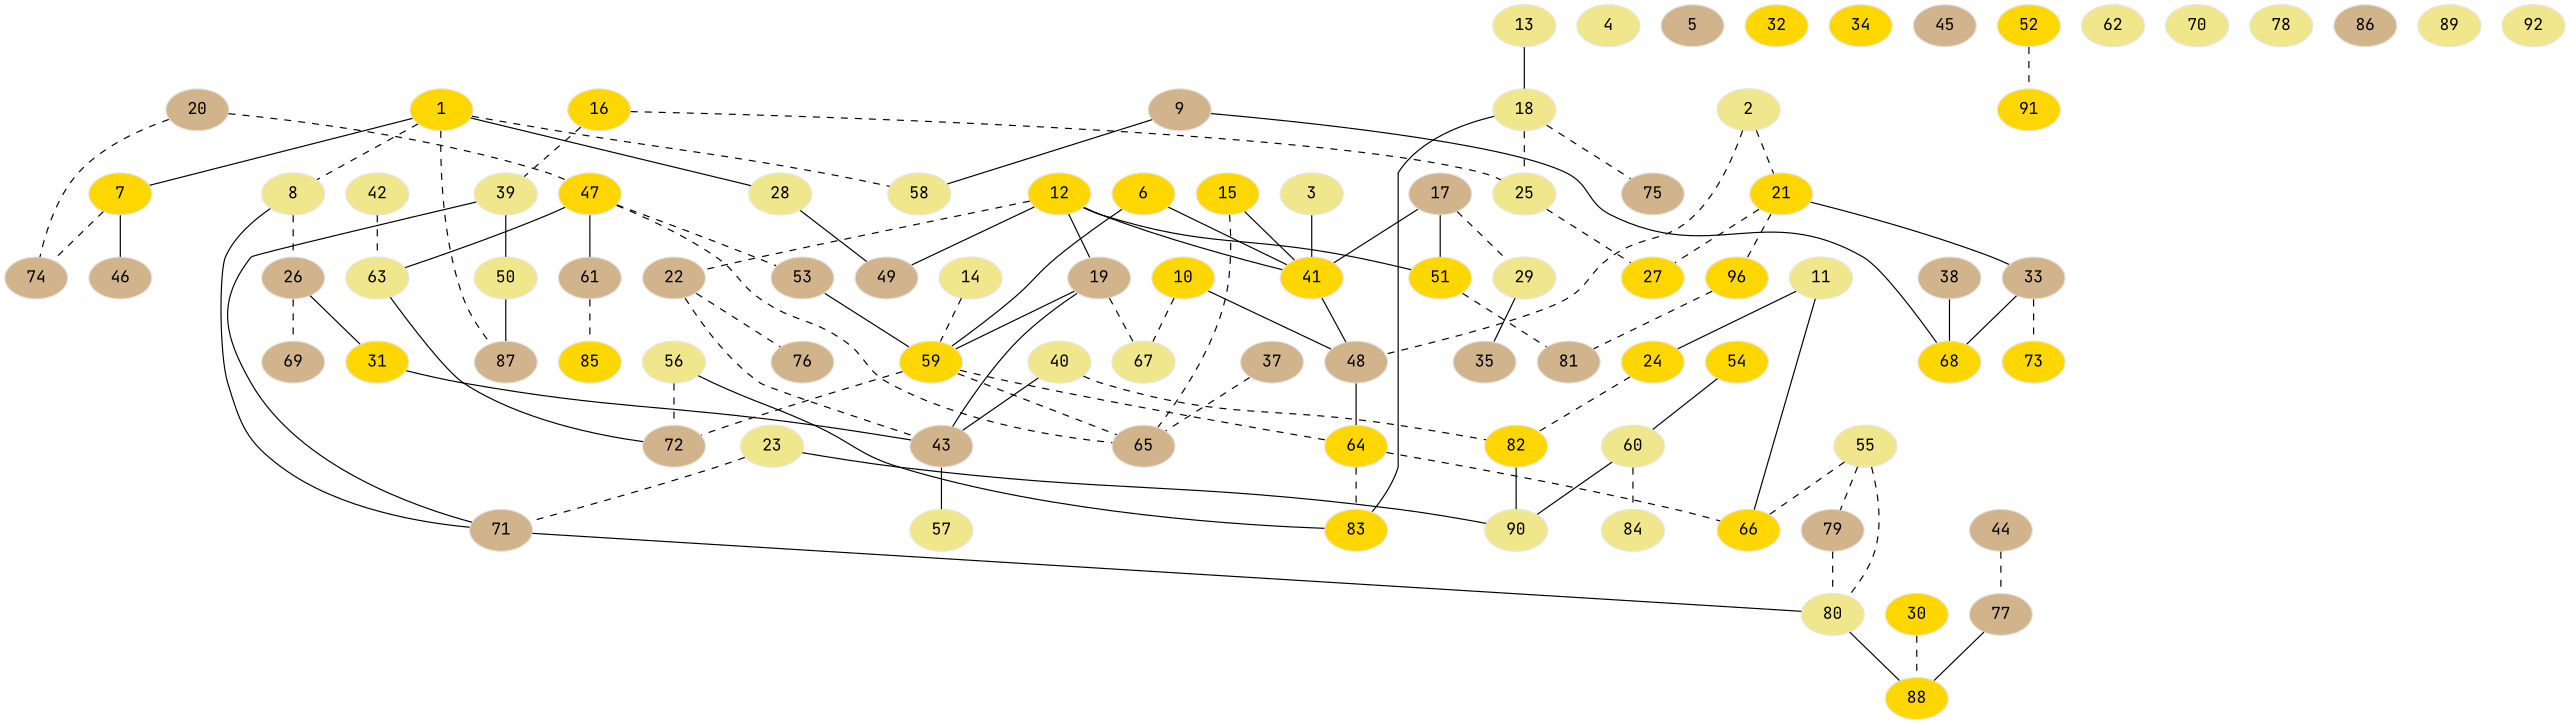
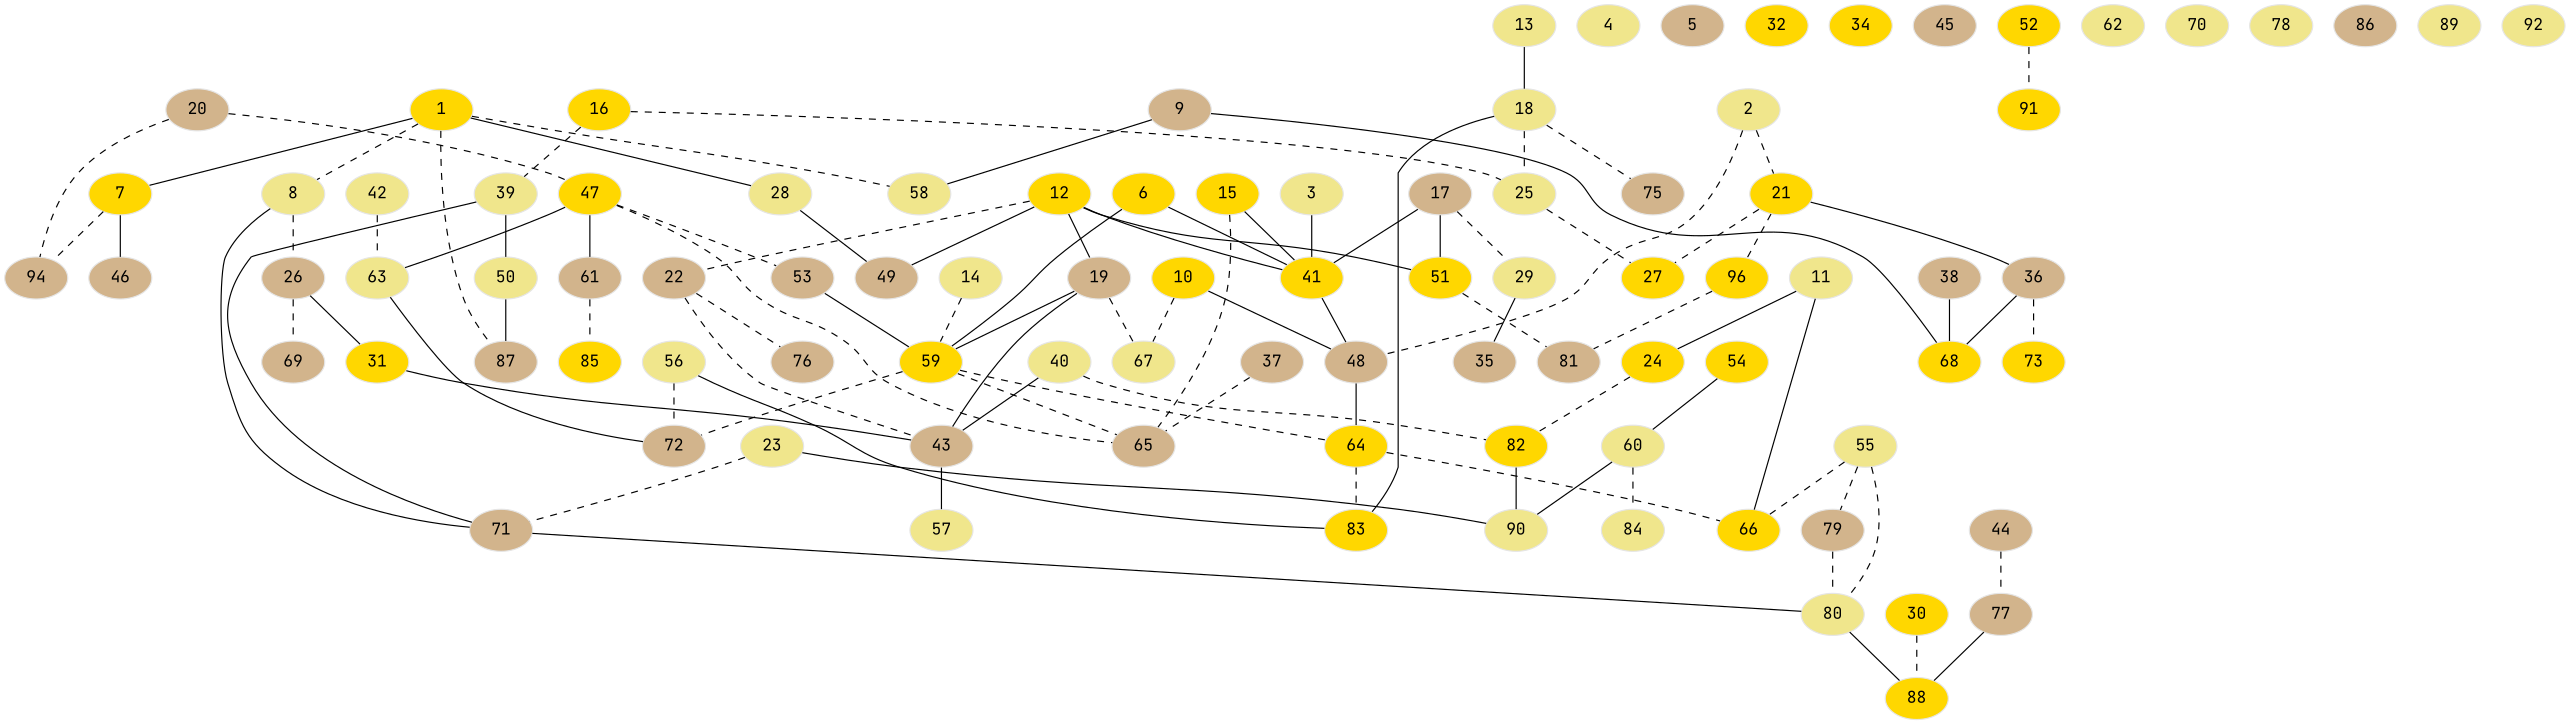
node "74": label "74" -> "94"
node "33": label "33" -> "36"
